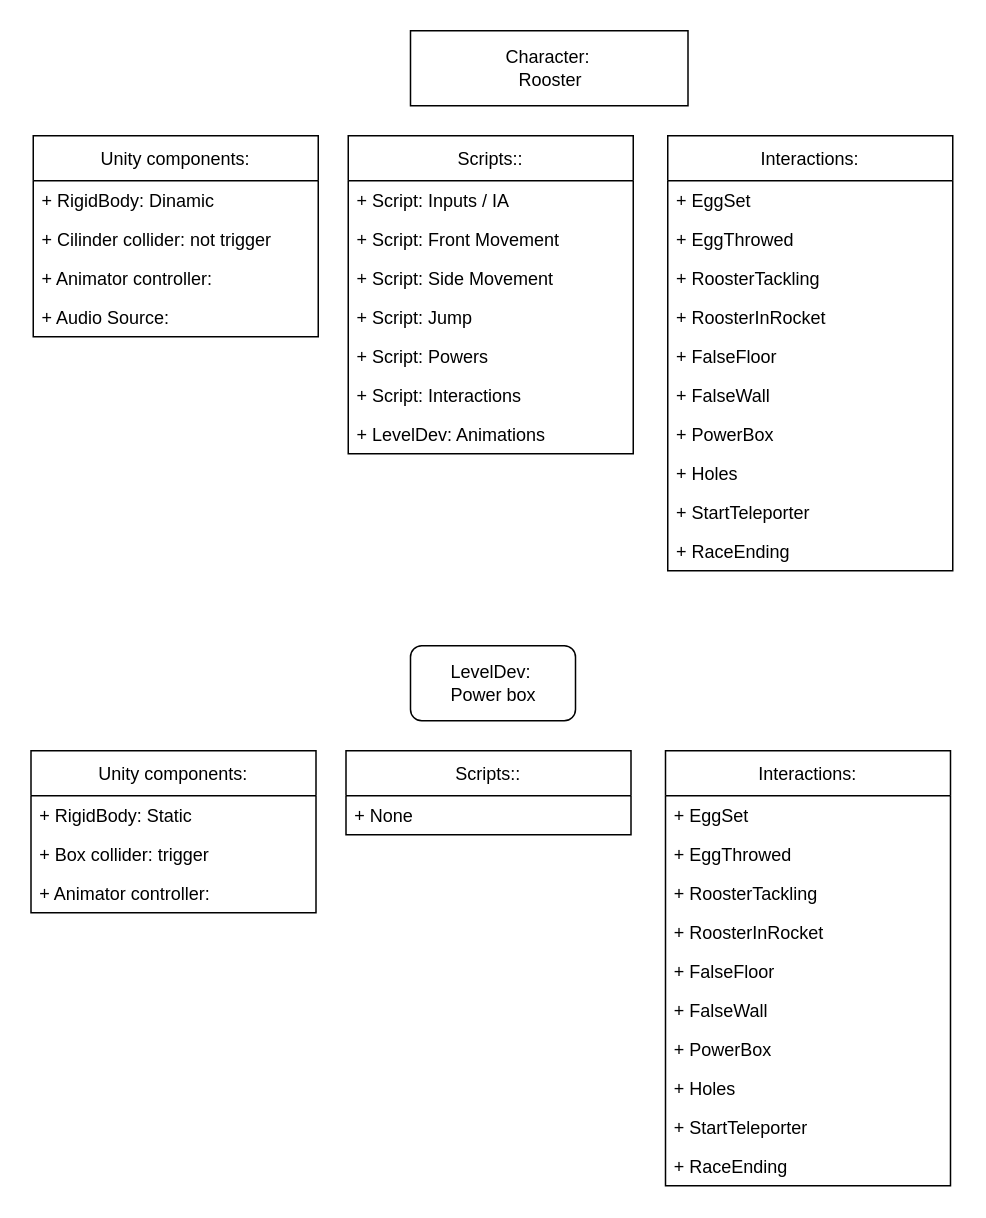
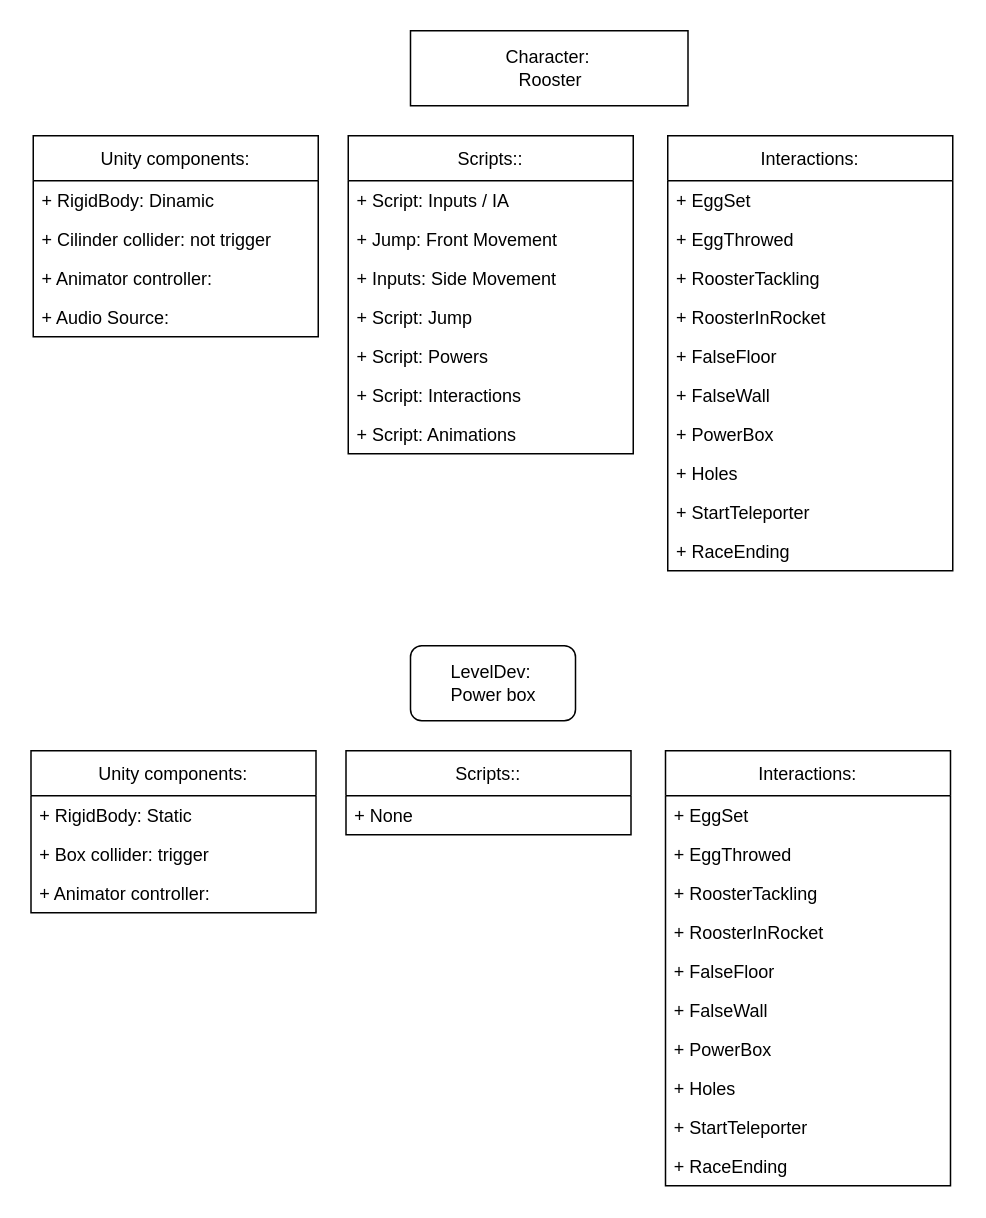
node "+ Script: Front Movement": label "+ Script: Front Movement" -> "+ Jump: Front Movement"
node "+ Script: Side Movement": label "+ Script: Side Movement" -> "+ Inputs: Side Movement"
node "+ LevelDev: Animations": label "+ LevelDev: Animations" -> "+ Script: Animations"
